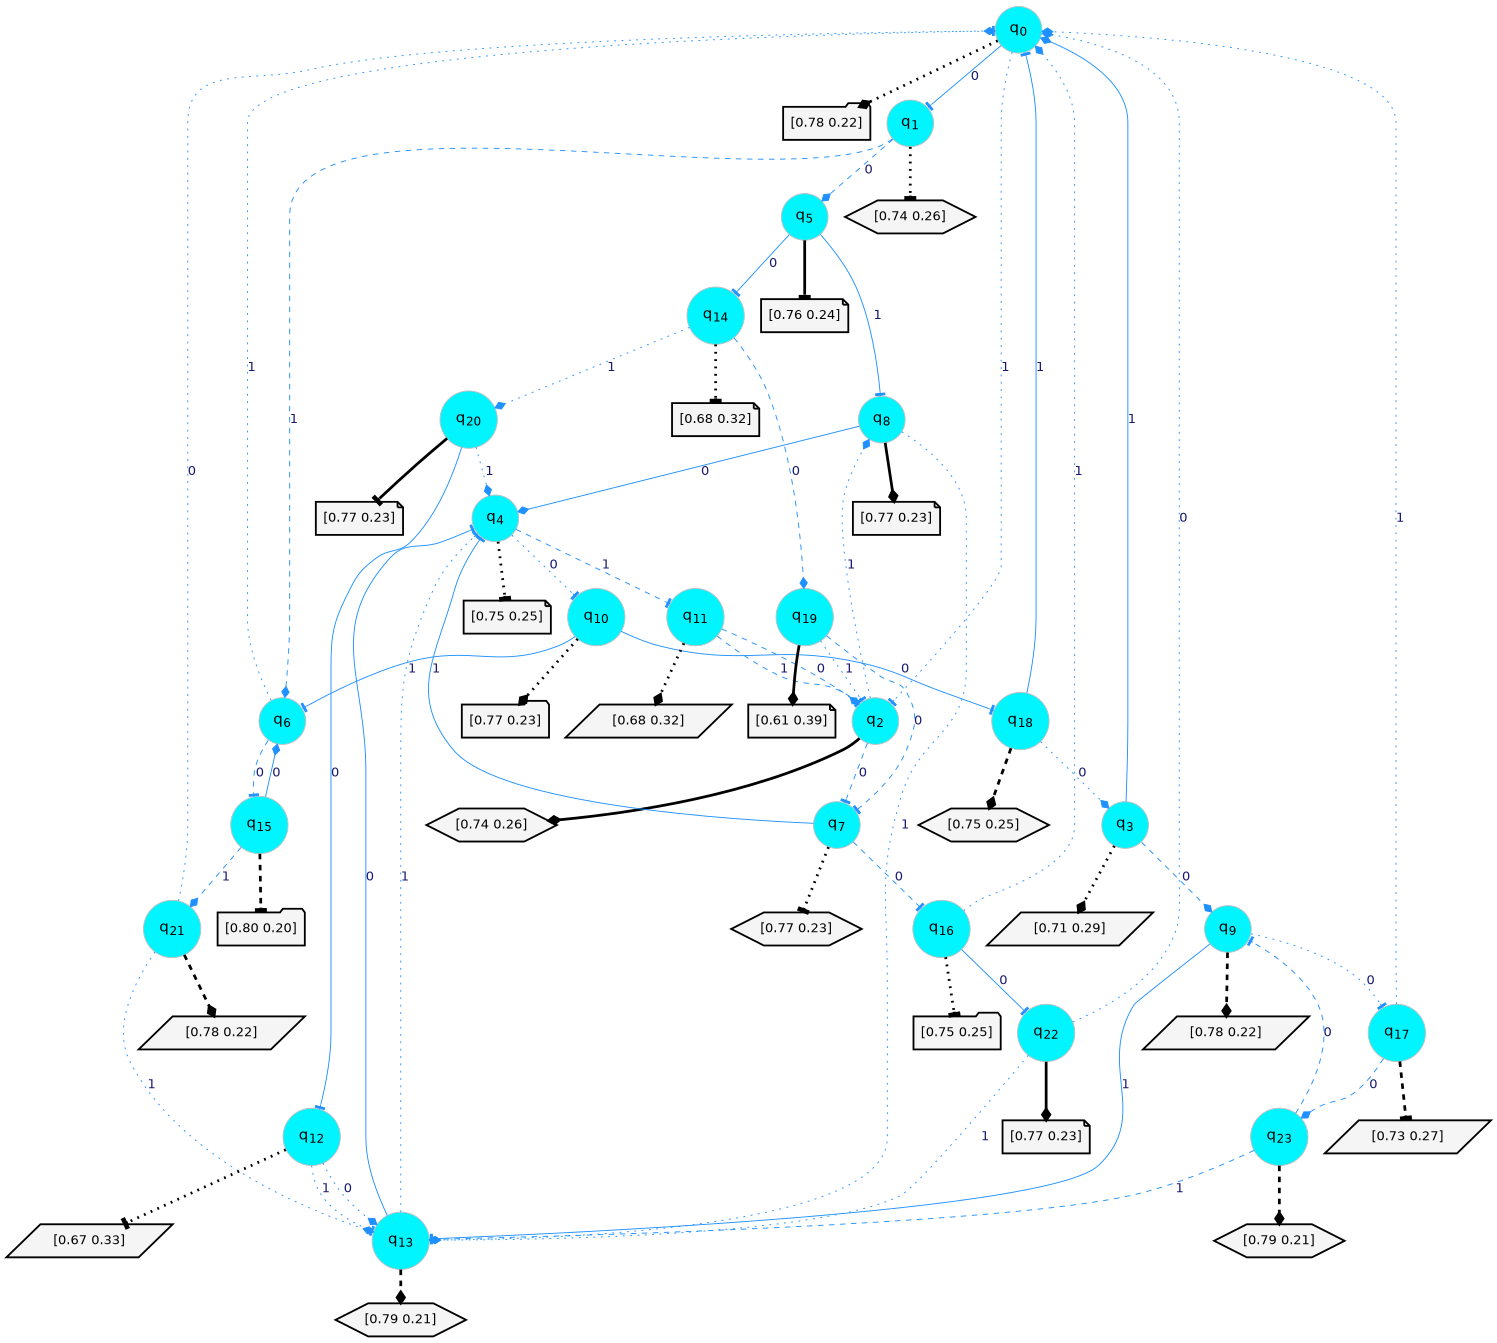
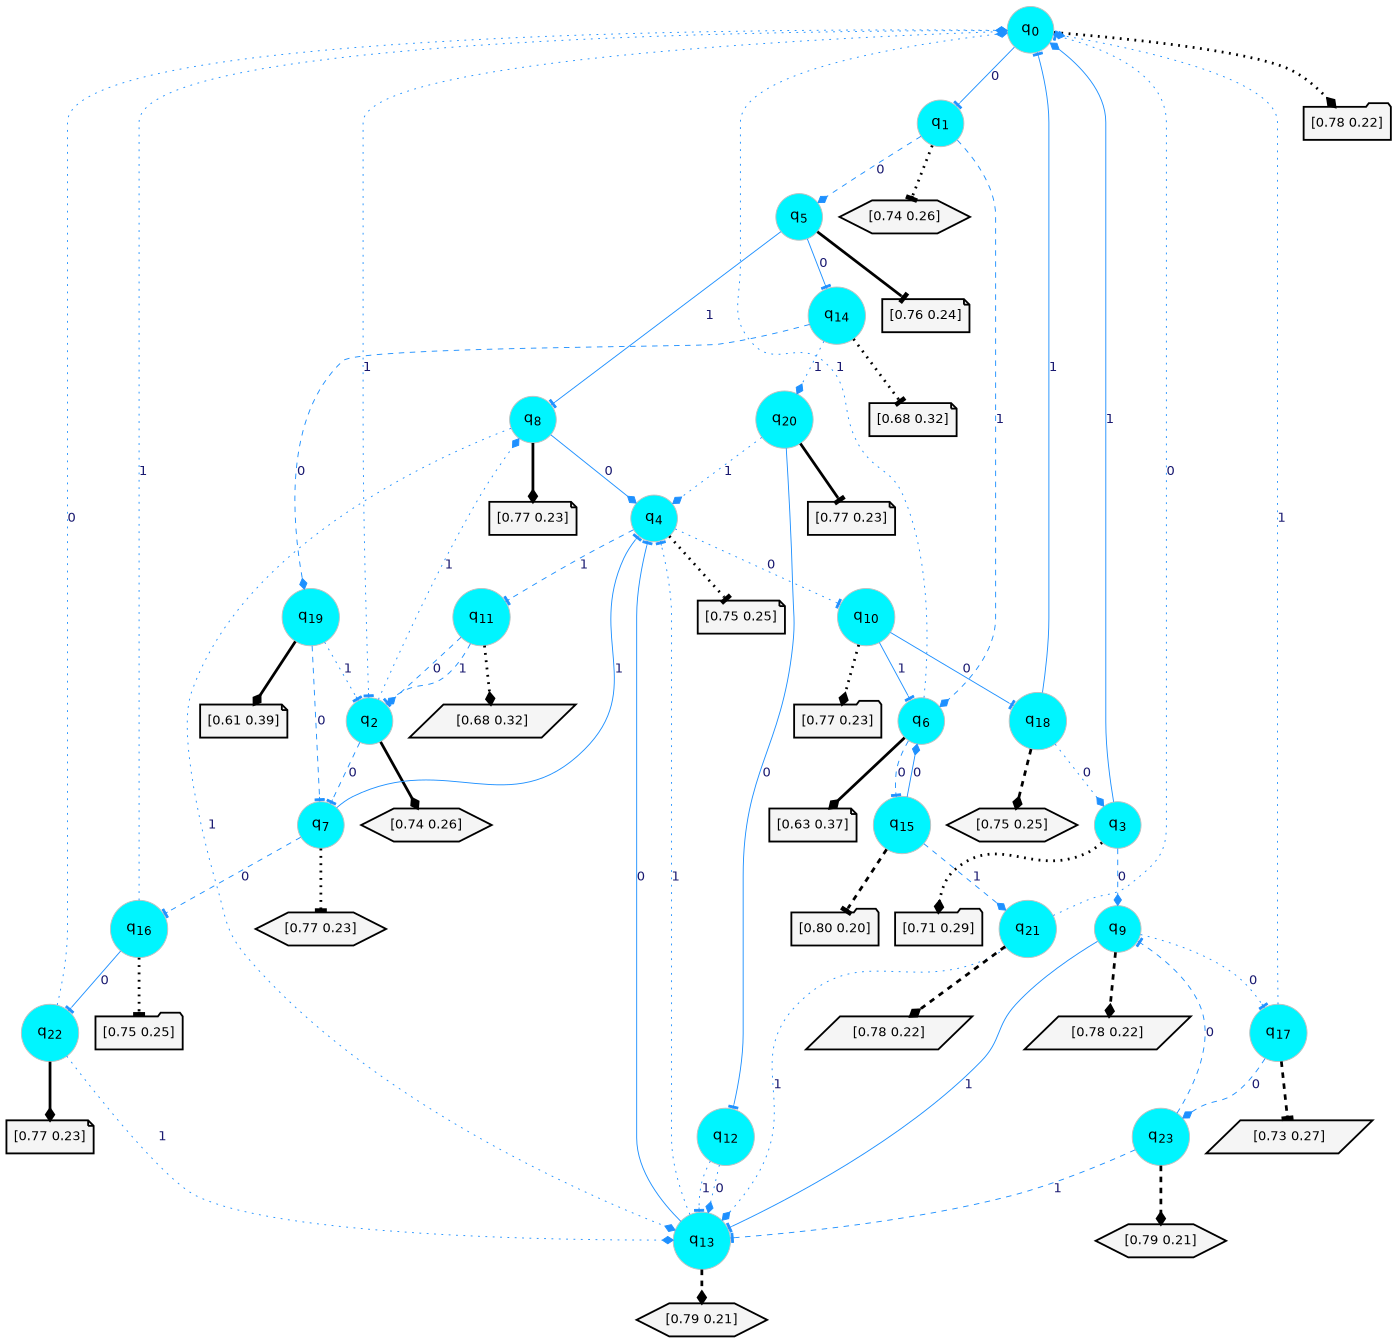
node "[0.63 0.37]": added
node "[0.71 0.29]": shape parallelogram -> folder
node "[0.67 0.33]": removed
